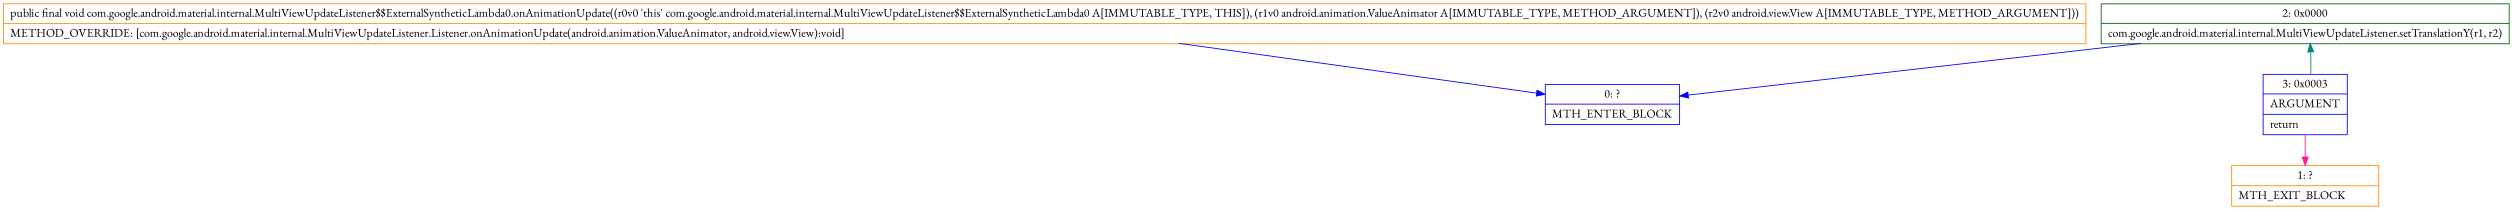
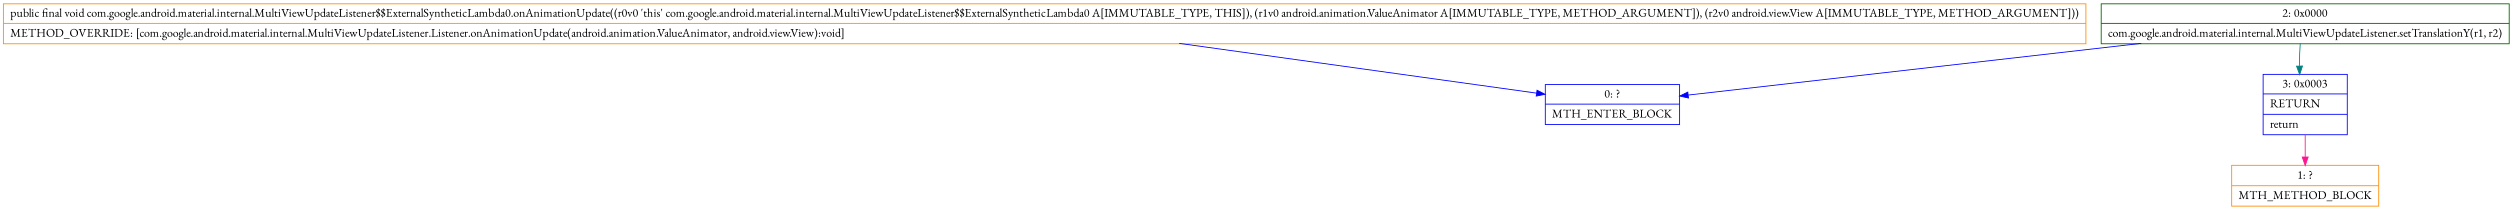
edge "3: 0x0003" -> "2: 0x0000": reversed
node "3: 0x0003": text "ARGUMENT" -> "RETURN"
node "1: ?": text "MTH_EXIT_BLOCK" -> "MTH_METHOD_BLOCK"
